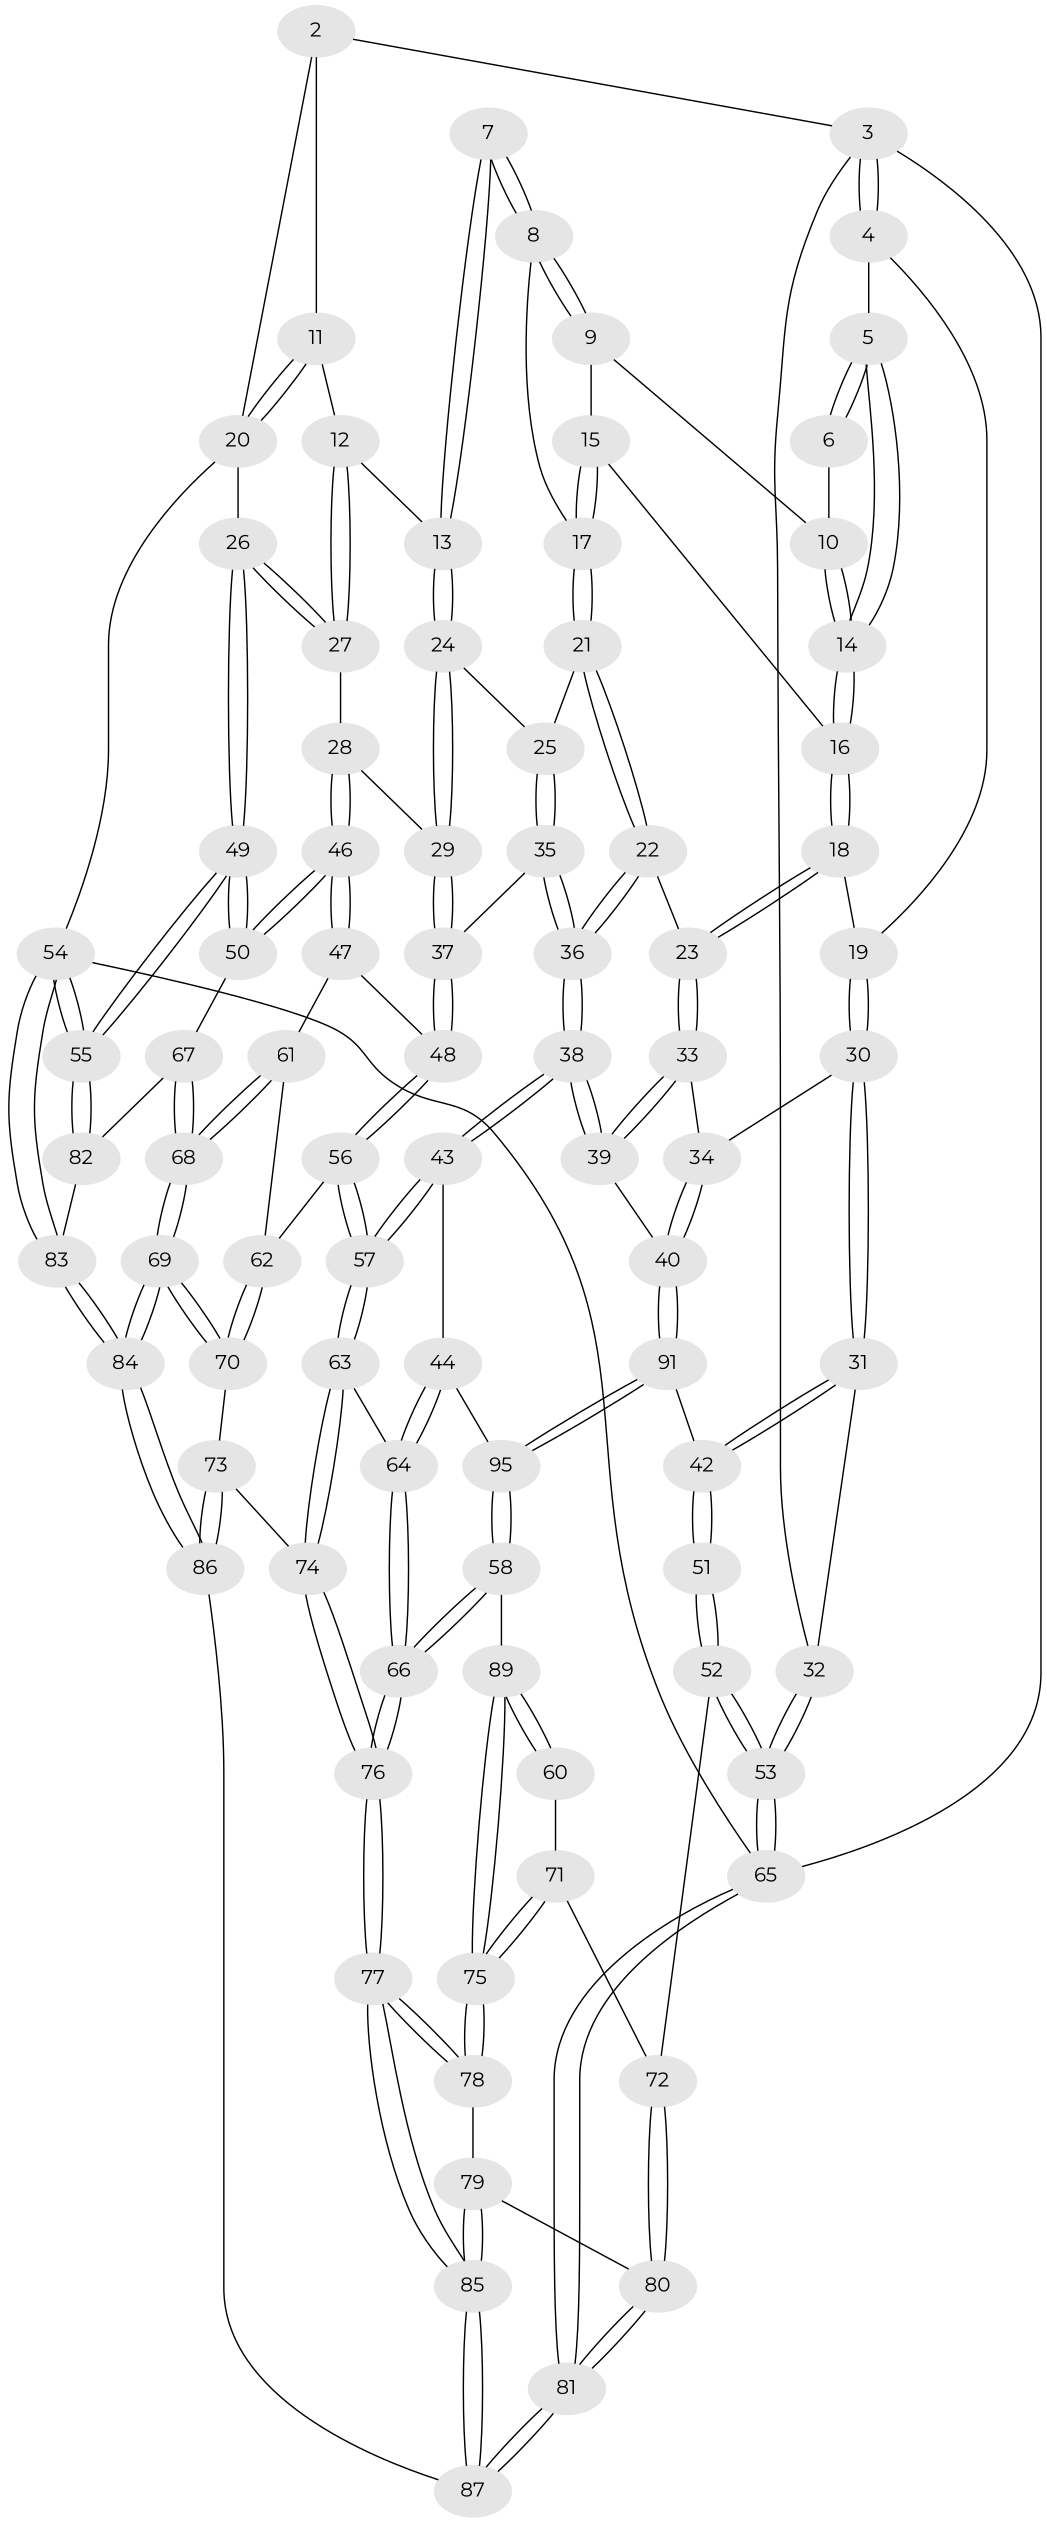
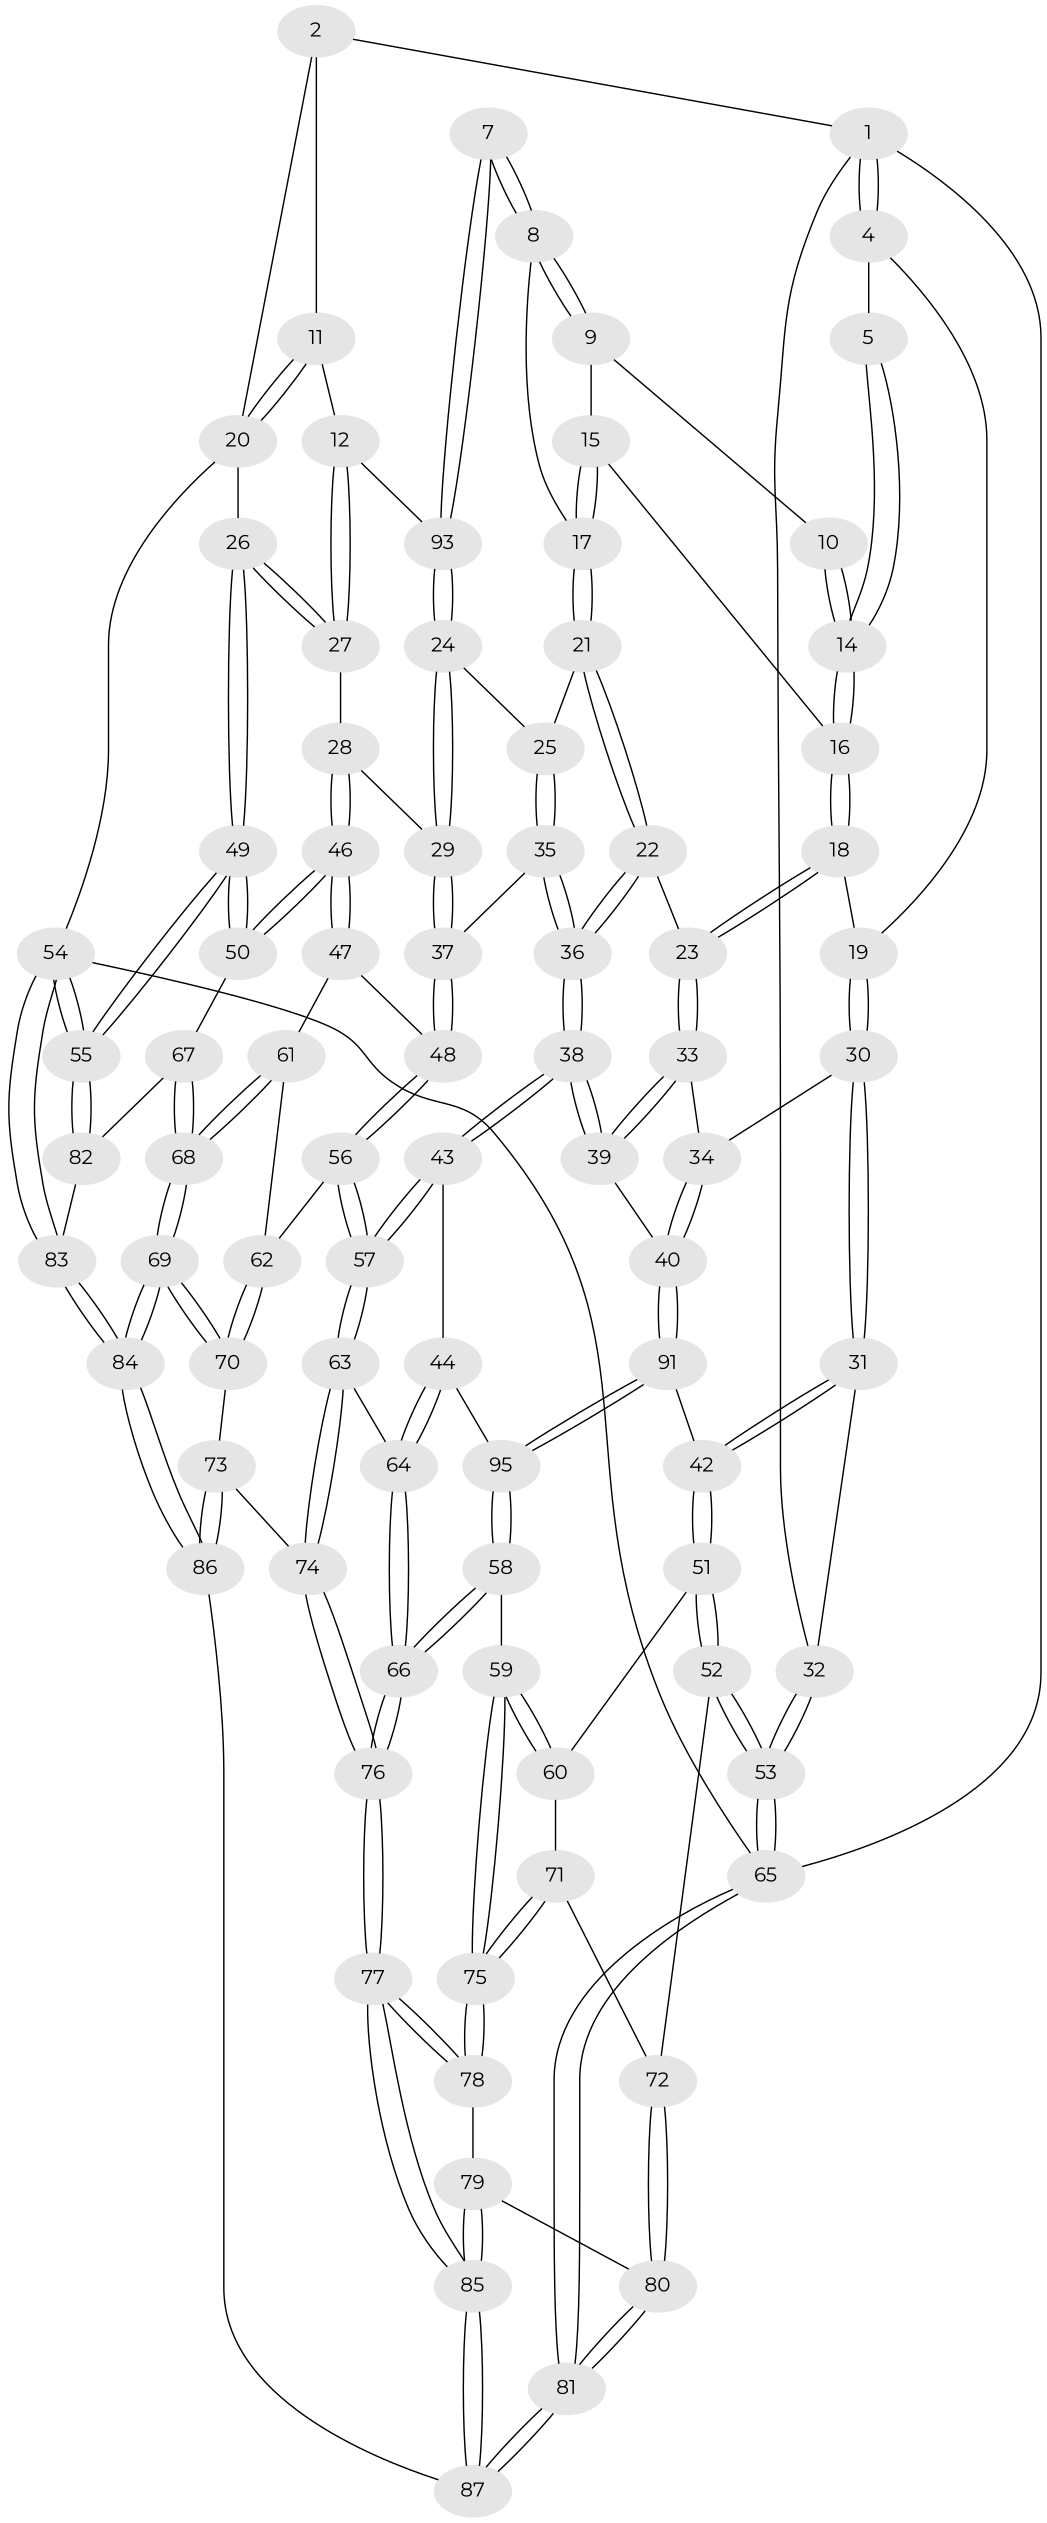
node "3": label "3" -> "1"
node "6": removed
node "13": label "13" -> "93"
node "89": label "89" -> "59"
edge "51" -- "60": added
